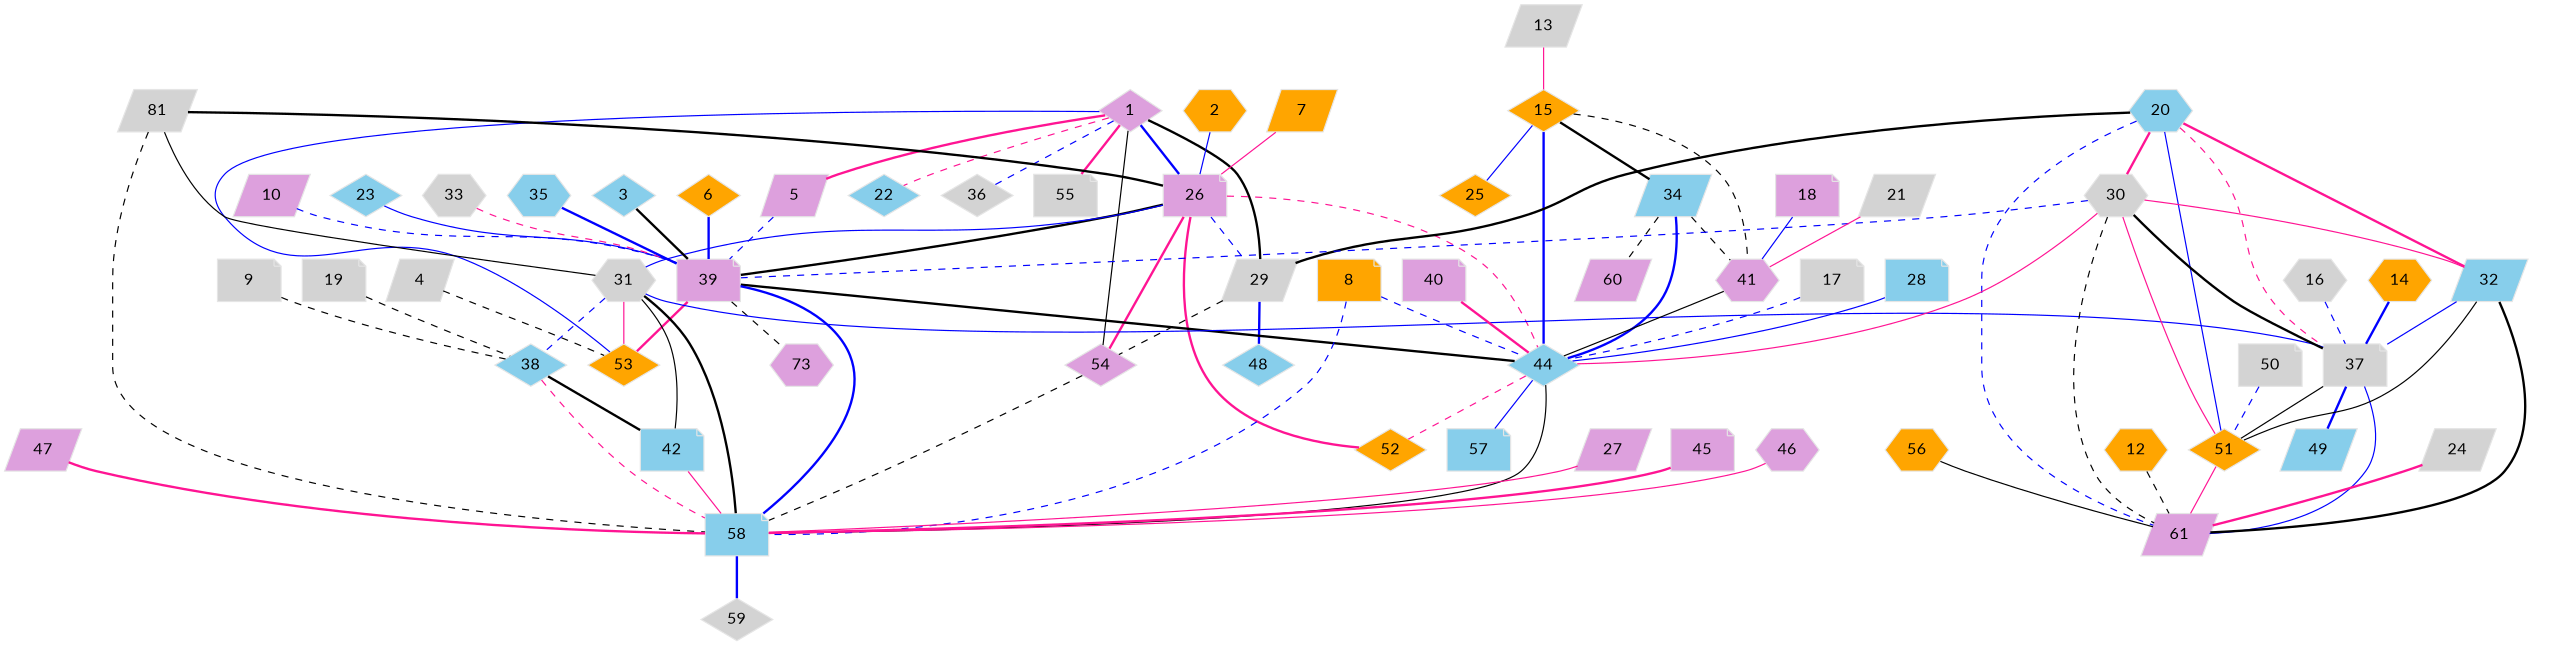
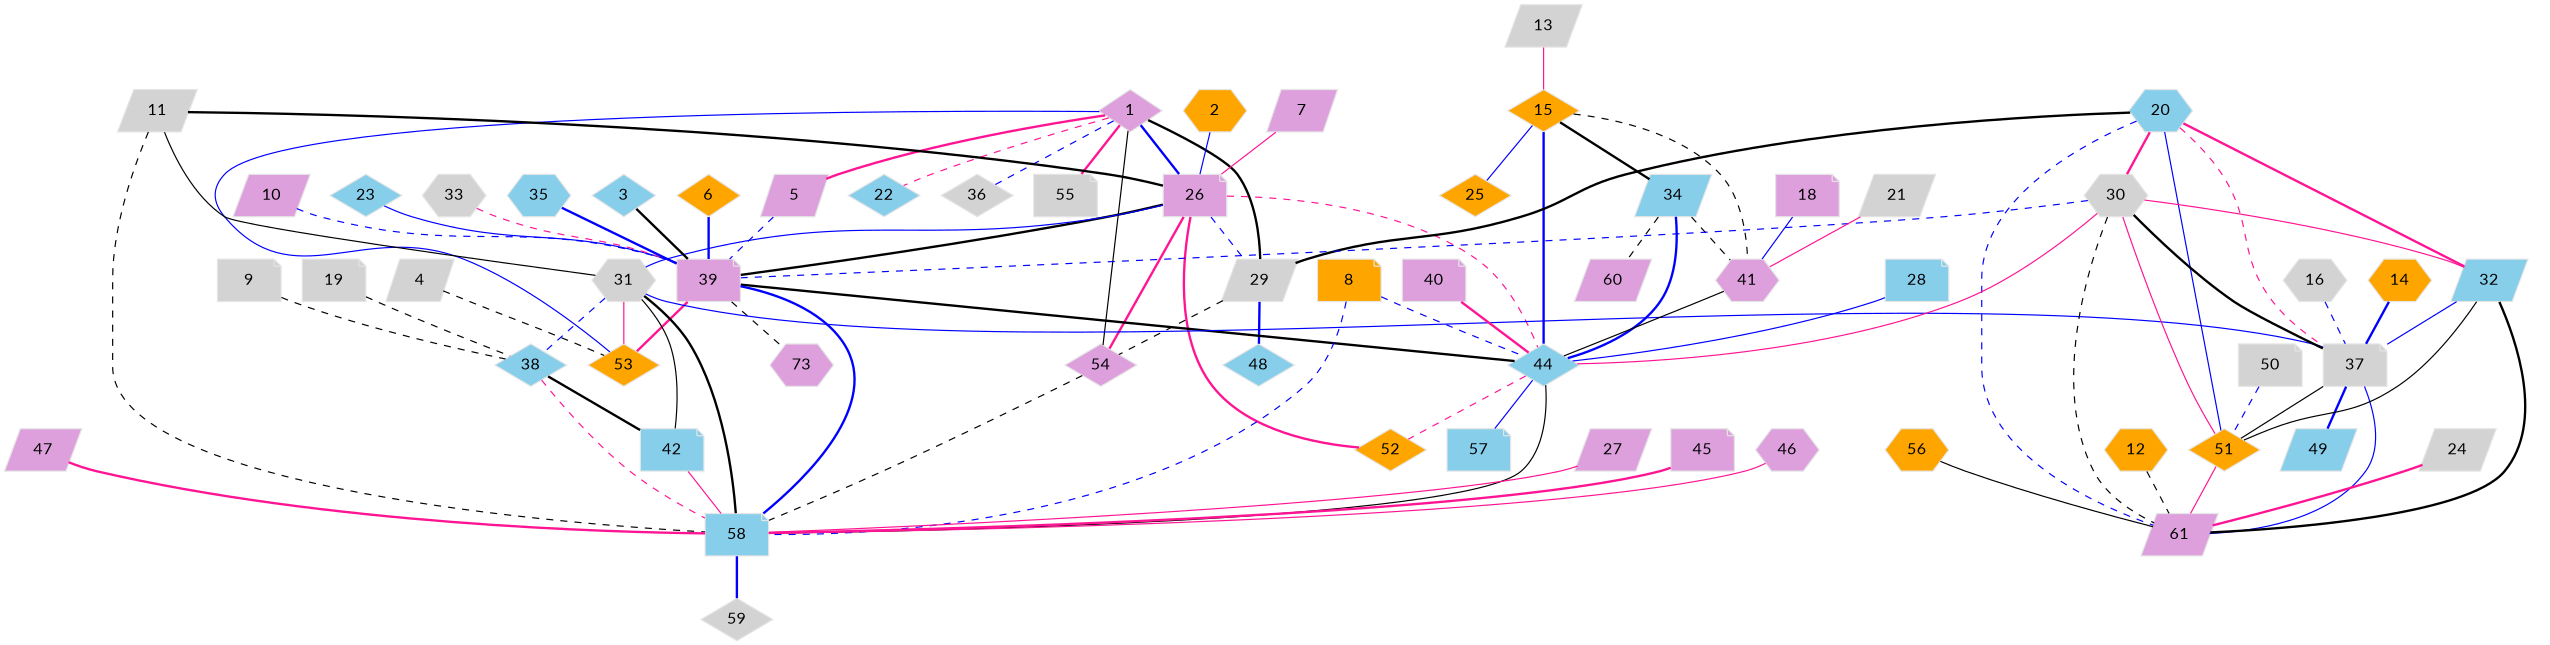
node "81": label "81" -> "11"
node "7": fillcolor orange -> plum
node "17": removed
